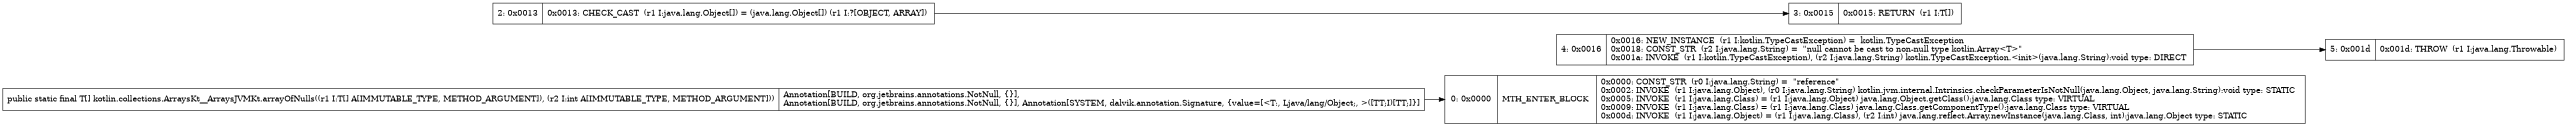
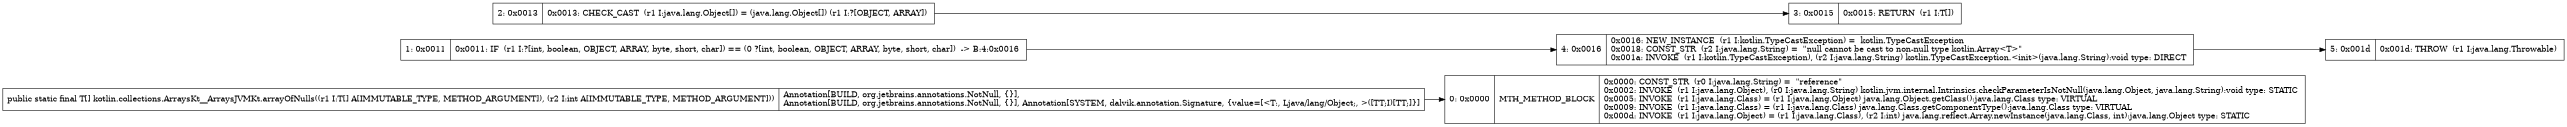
node "1: 0x0011": added
node "0: 0x0000": text "MTH_ENTER_BLOCK" -> "MTH_METHOD_BLOCK"
